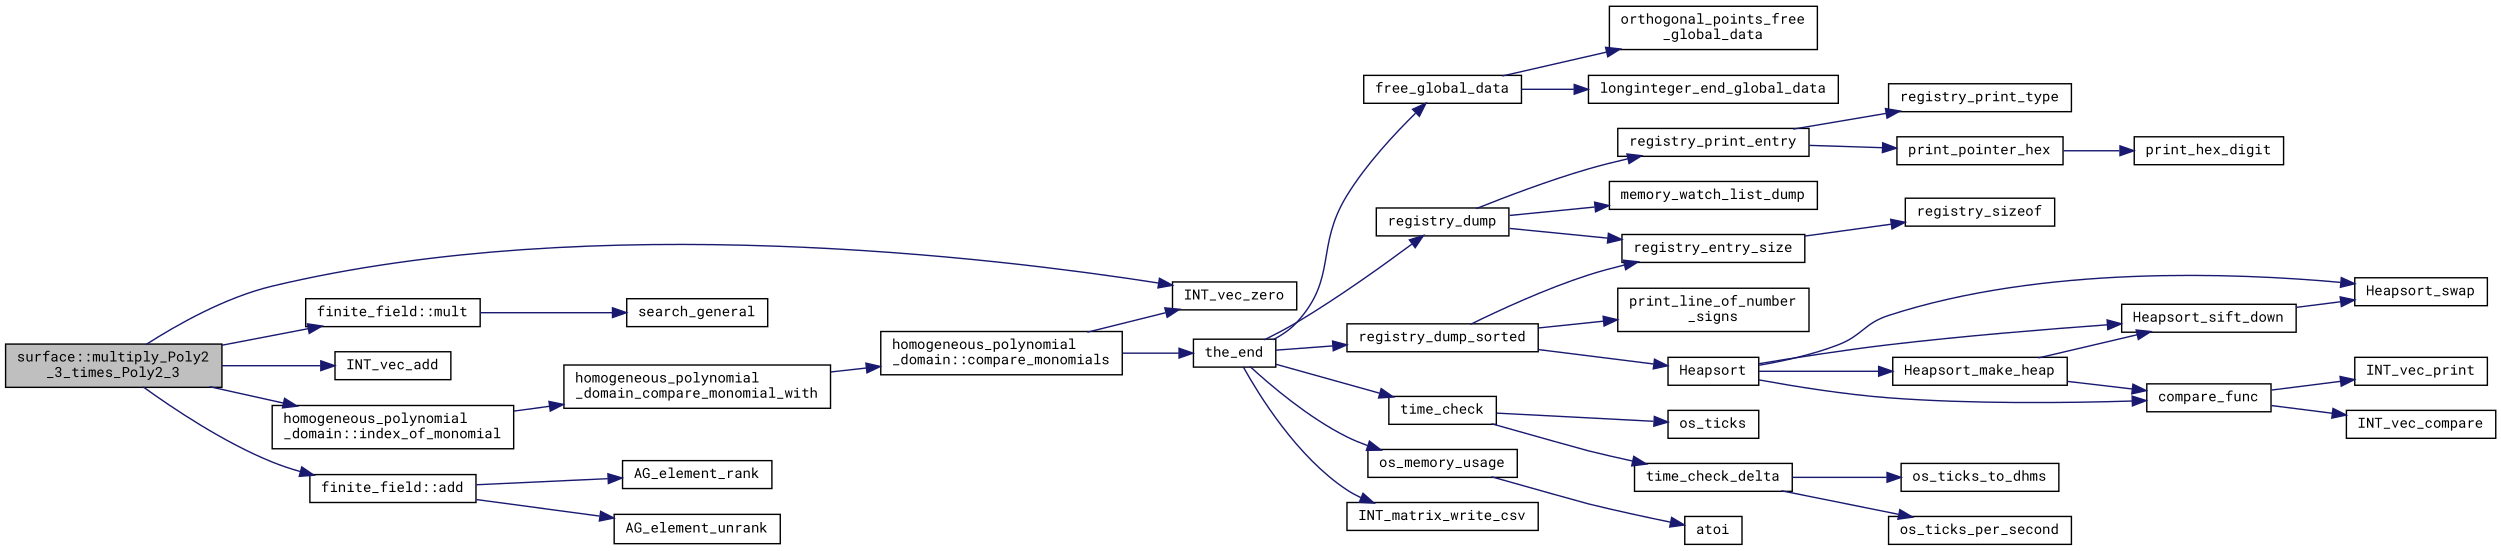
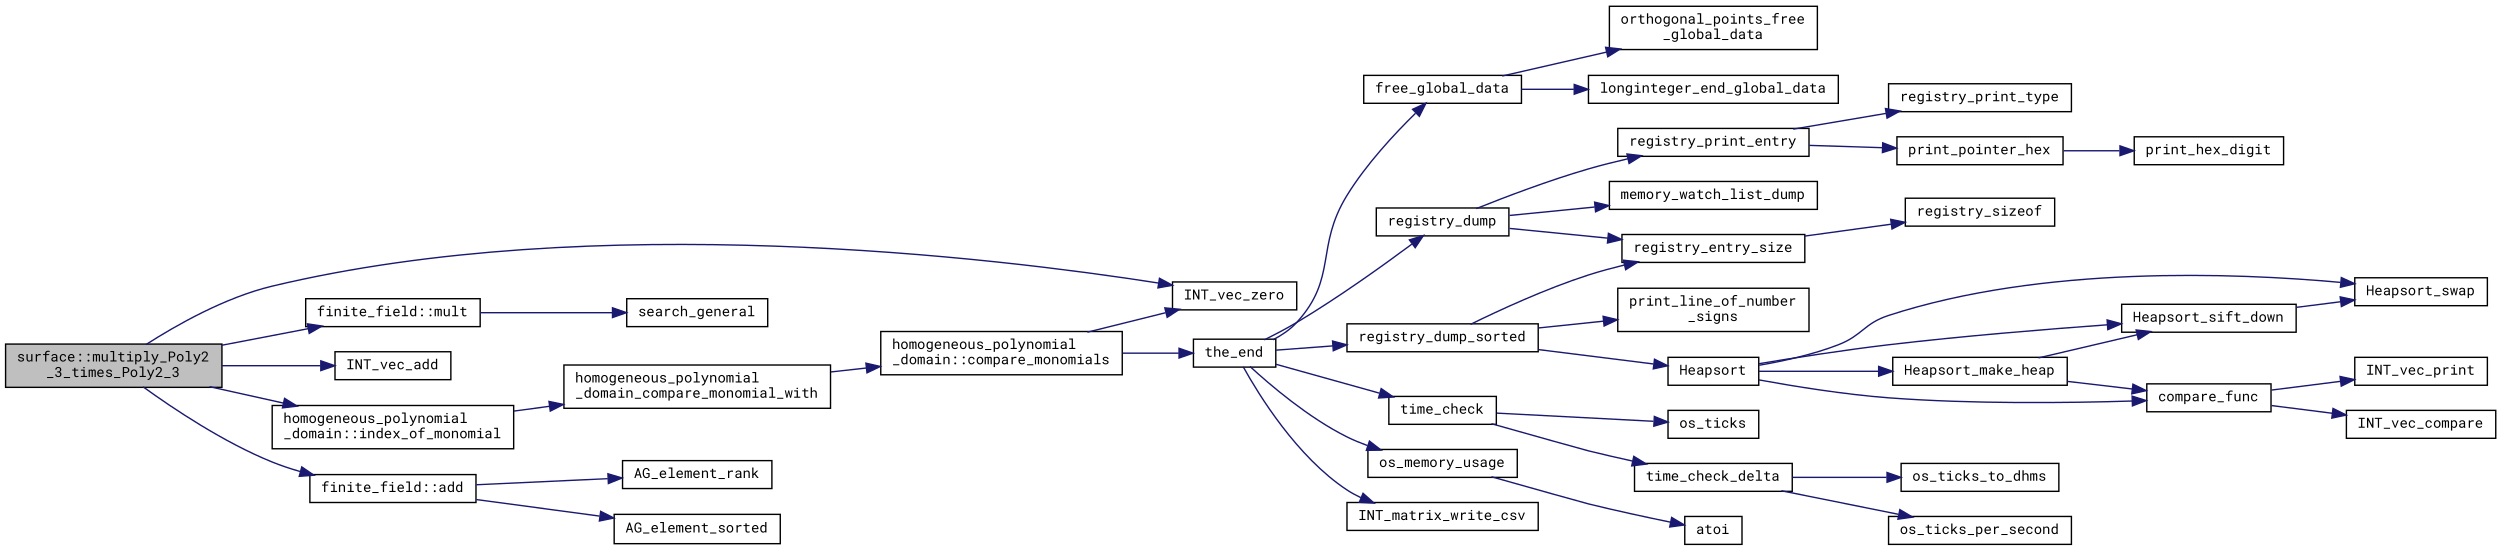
node "AG_element_unrank": label "AG_element_unrank" -> "AG_element_sorted"
